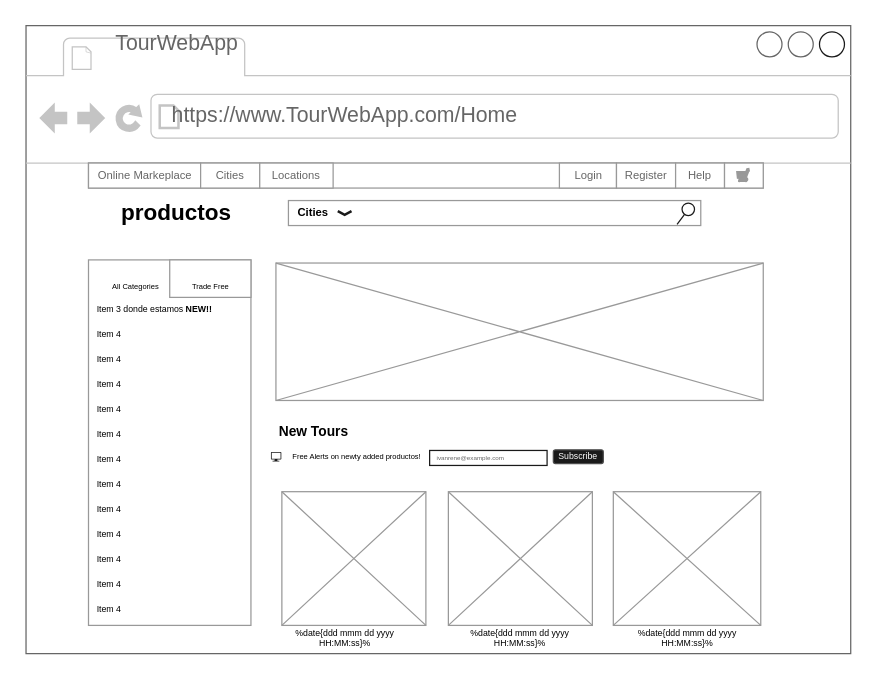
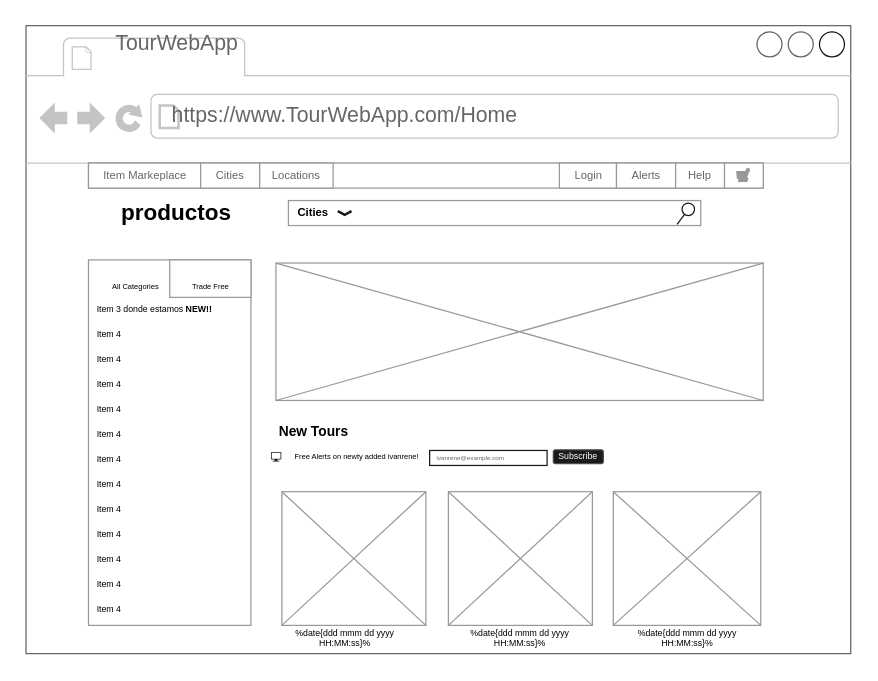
node "Online Markeplace": label "Online Markeplace" -> "Item Markeplace"
node "Register": label "Register" -> "Alerts"
node "Free Alerts on newty added productos!": label "Free Alerts on newty added productos!" -> "Free Alerts on newty added ivanrene!"
